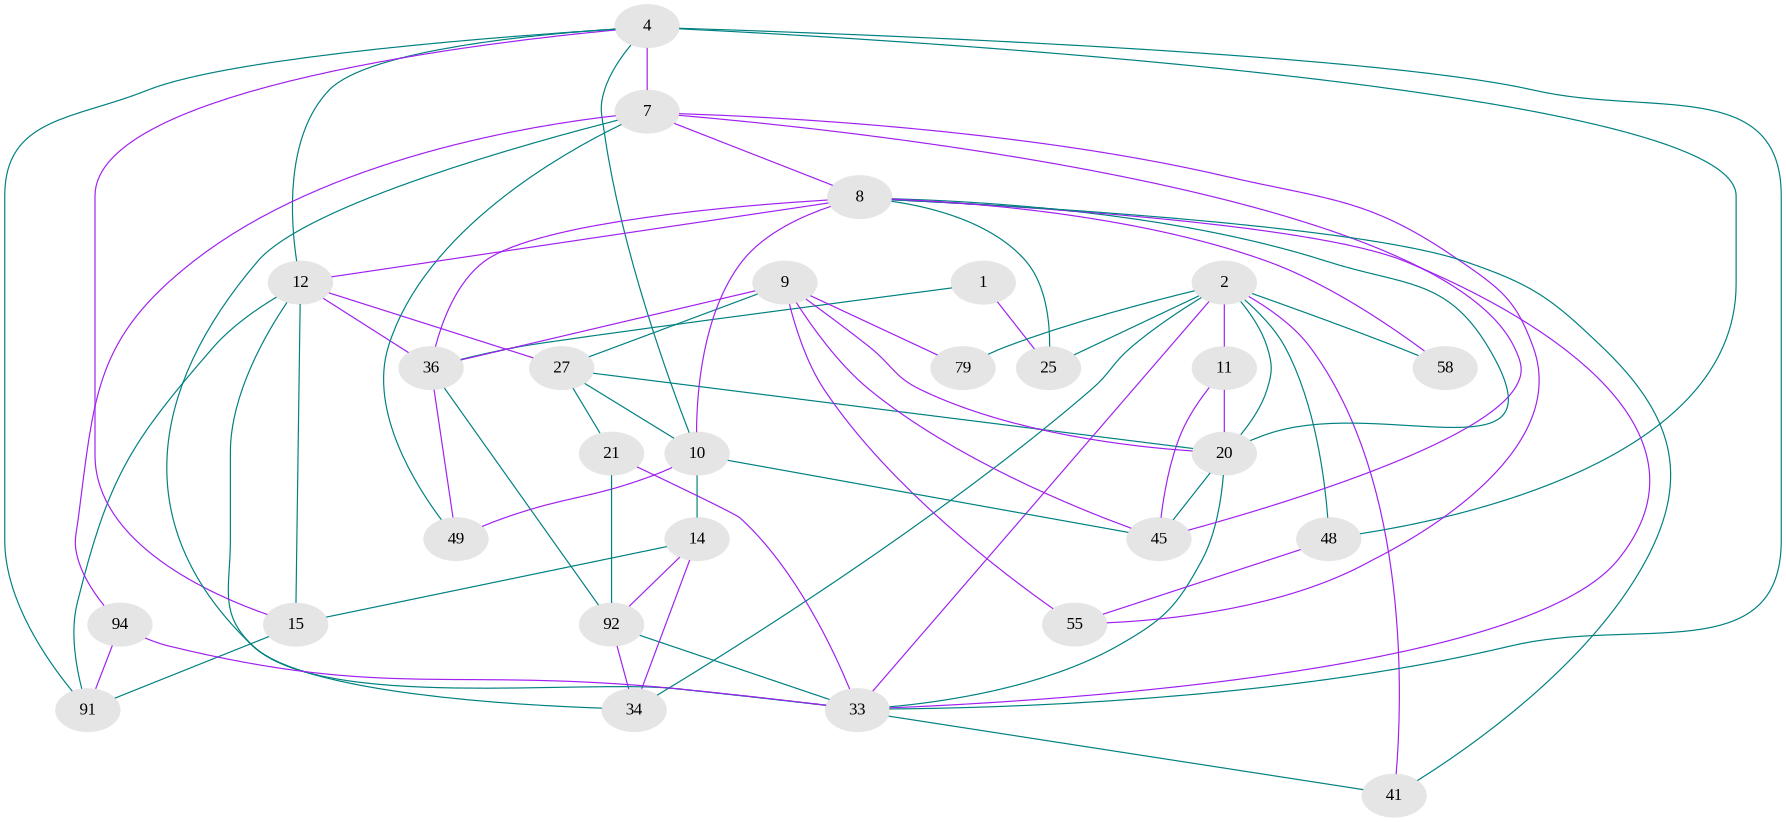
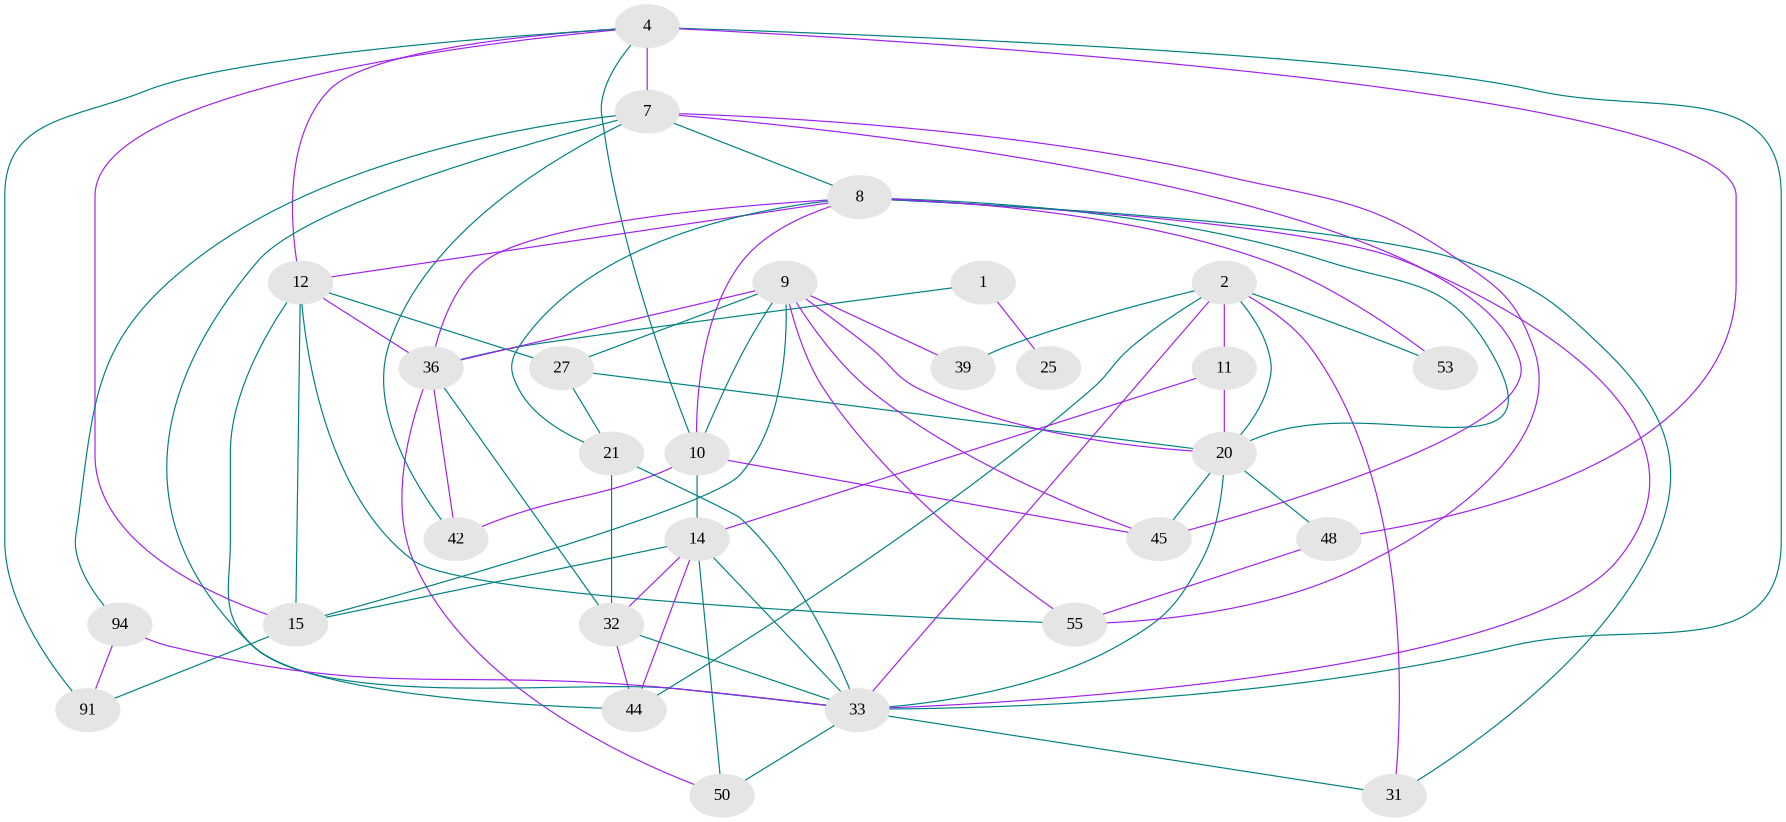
edge "4" -- "12": color teal -> purple
edge "4" -- "48": color teal -> purple
edge "7" -- "8": color purple -> teal
edge "8" -- "25": now "8" -- "21"
edge "7" -- "94": color purple -> teal
edge "12" -- "27": color purple -> teal
edge "2" -- "25": removed
node "79": label "79" -> "39"
node "58": label "58" -> "53"
edge "2" -- "48": now "20" -- "48"
edge "27" -- "10": now "9" -- "10"
edge "11" -- "45": now "11" -- "14"
edge "12" -- "91": now "12" -- "55"
edge "10" -- "45": color teal -> purple
edge "9" -- "15": added
node "49": label "49" -> "42"
edge "21" -- "33": color purple -> teal
node "92": label "92" -> "32"
edge "14" -- "33": added
node "34": label "34" -> "44"
node "50": added
node "41": label "41" -> "31"
